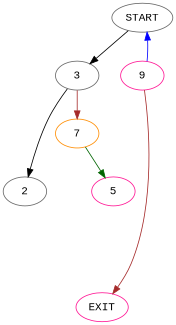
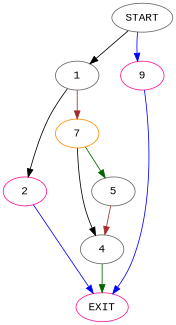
edge "9" -> "START": reversed
node "3": label "3" -> "1"
node "2": color gray40 -> deeppink
node "5": color deeppink -> gray40
edge "9" -> "EXIT": color brown -> blue
edge "2" -> "EXIT": added
node "4": added
